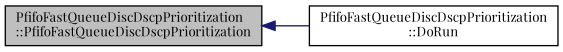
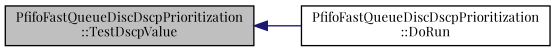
node "PfifoFastQueueDiscDscpPrioritization ::PfifoFastQueueDiscDscpPrioritization": label "PfifoFastQueueDiscDscpPrioritization ::PfifoFastQueueDiscDscpPrioritization" -> "PfifoFastQueueDiscDscpPrioritization ::TestDscpValue"
